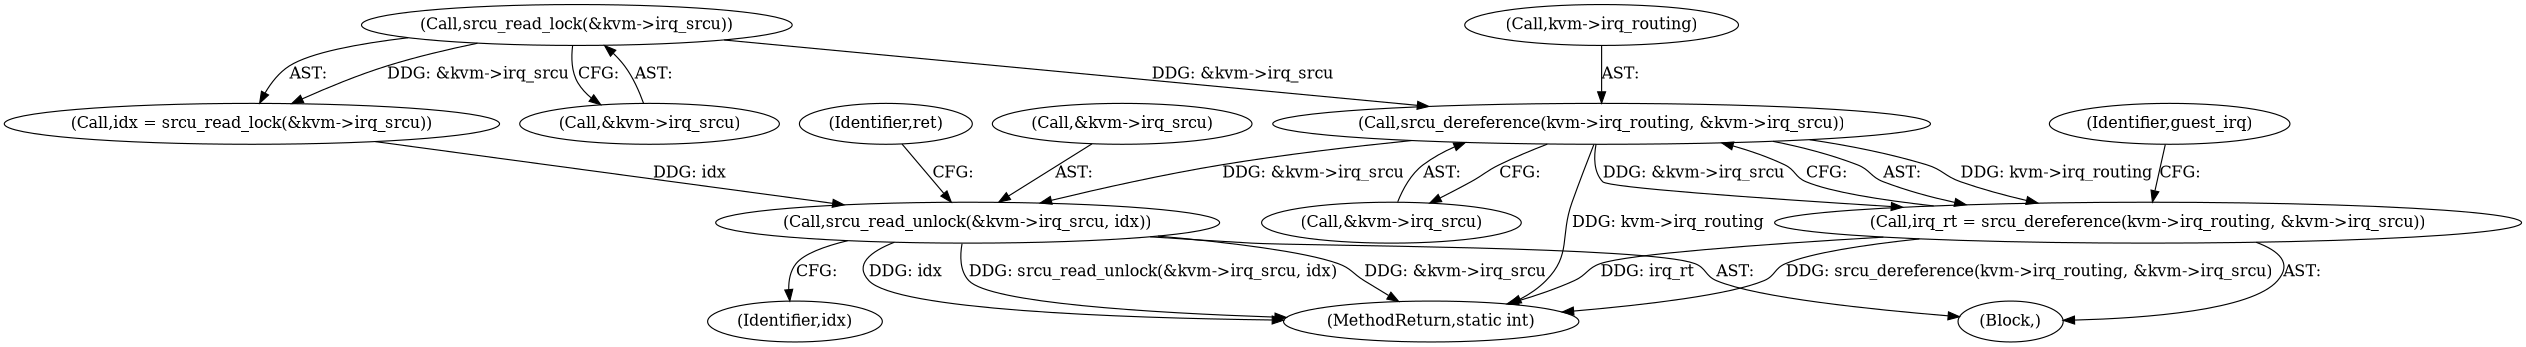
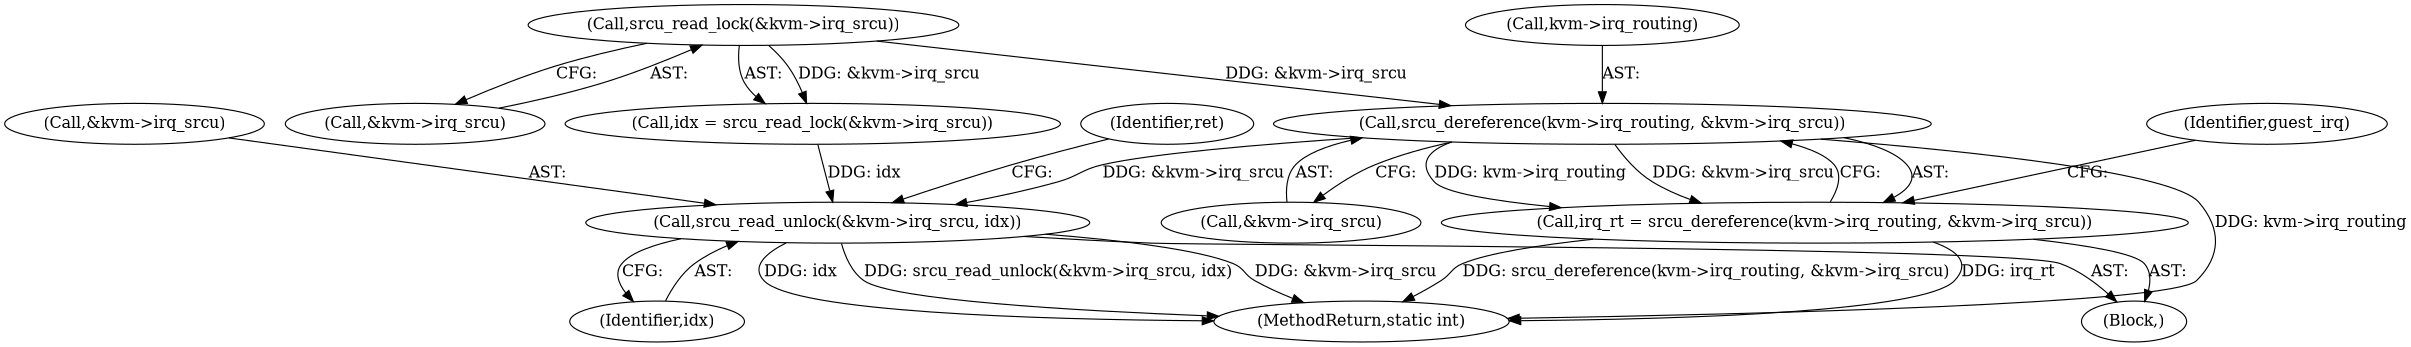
edge "(Identifier,idx)" -> "(Call,srcu_read_unlock(&kvm->irq_srcu, idx))": added, label "AST:"
